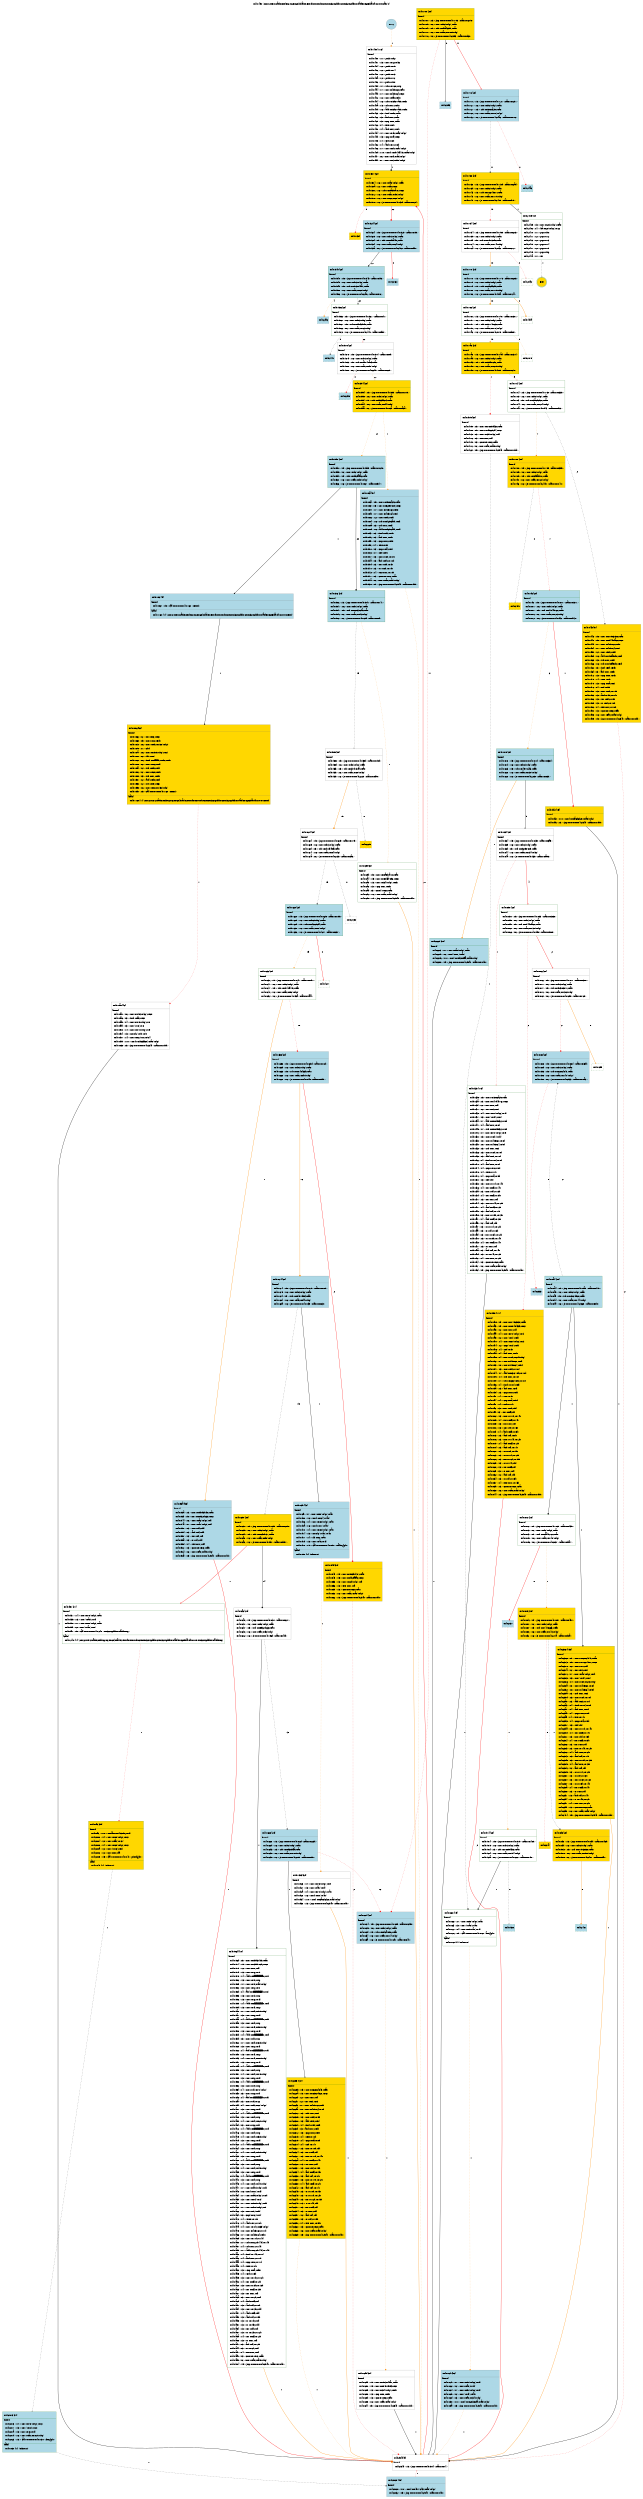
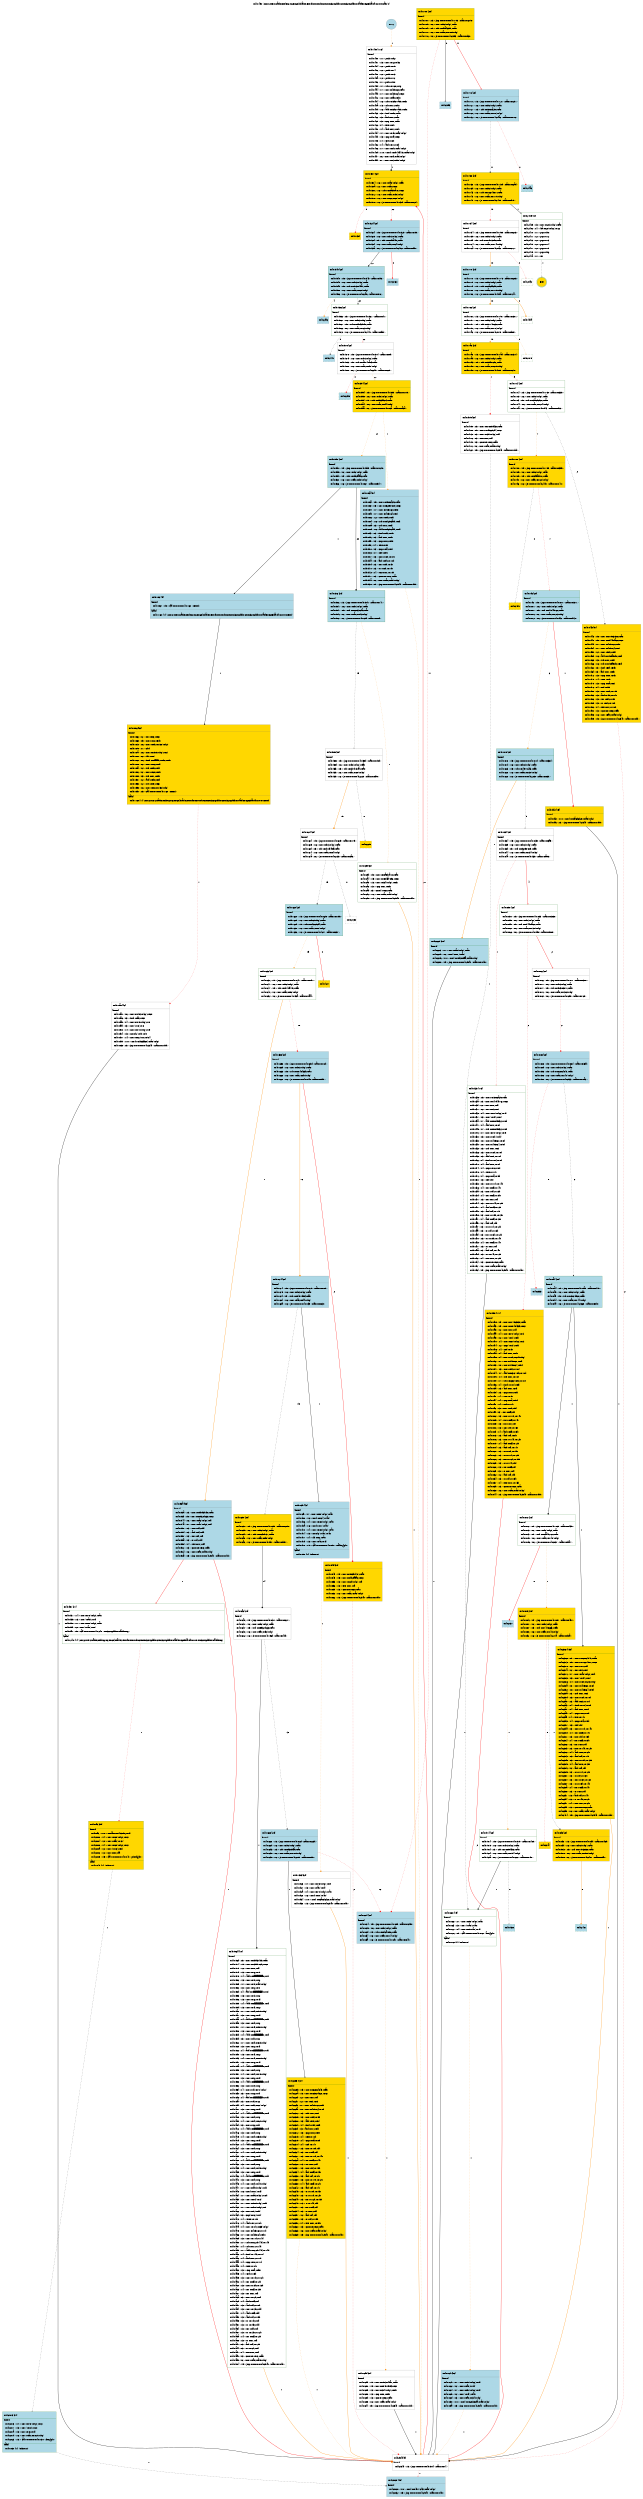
edge "0x401504 [32]" -> "0x401524 [28]": style bold -> dashed
edge "0x401818 [28]" -> "0x401834 [28]": style bold -> dashed
node "0x401b27": fillcolor white -> gold
node "0x401c59": removed
edge "0x4018a4 [28]" -> "0x401888 [28]": reversed
edge "0x401690 [28]" -> "0x401fe1 [21]": now "0x40193a [53]" -> "0x401fe1 [21]"
edge "0x402028 [15]" -> "0x40254b [5]": reversed
